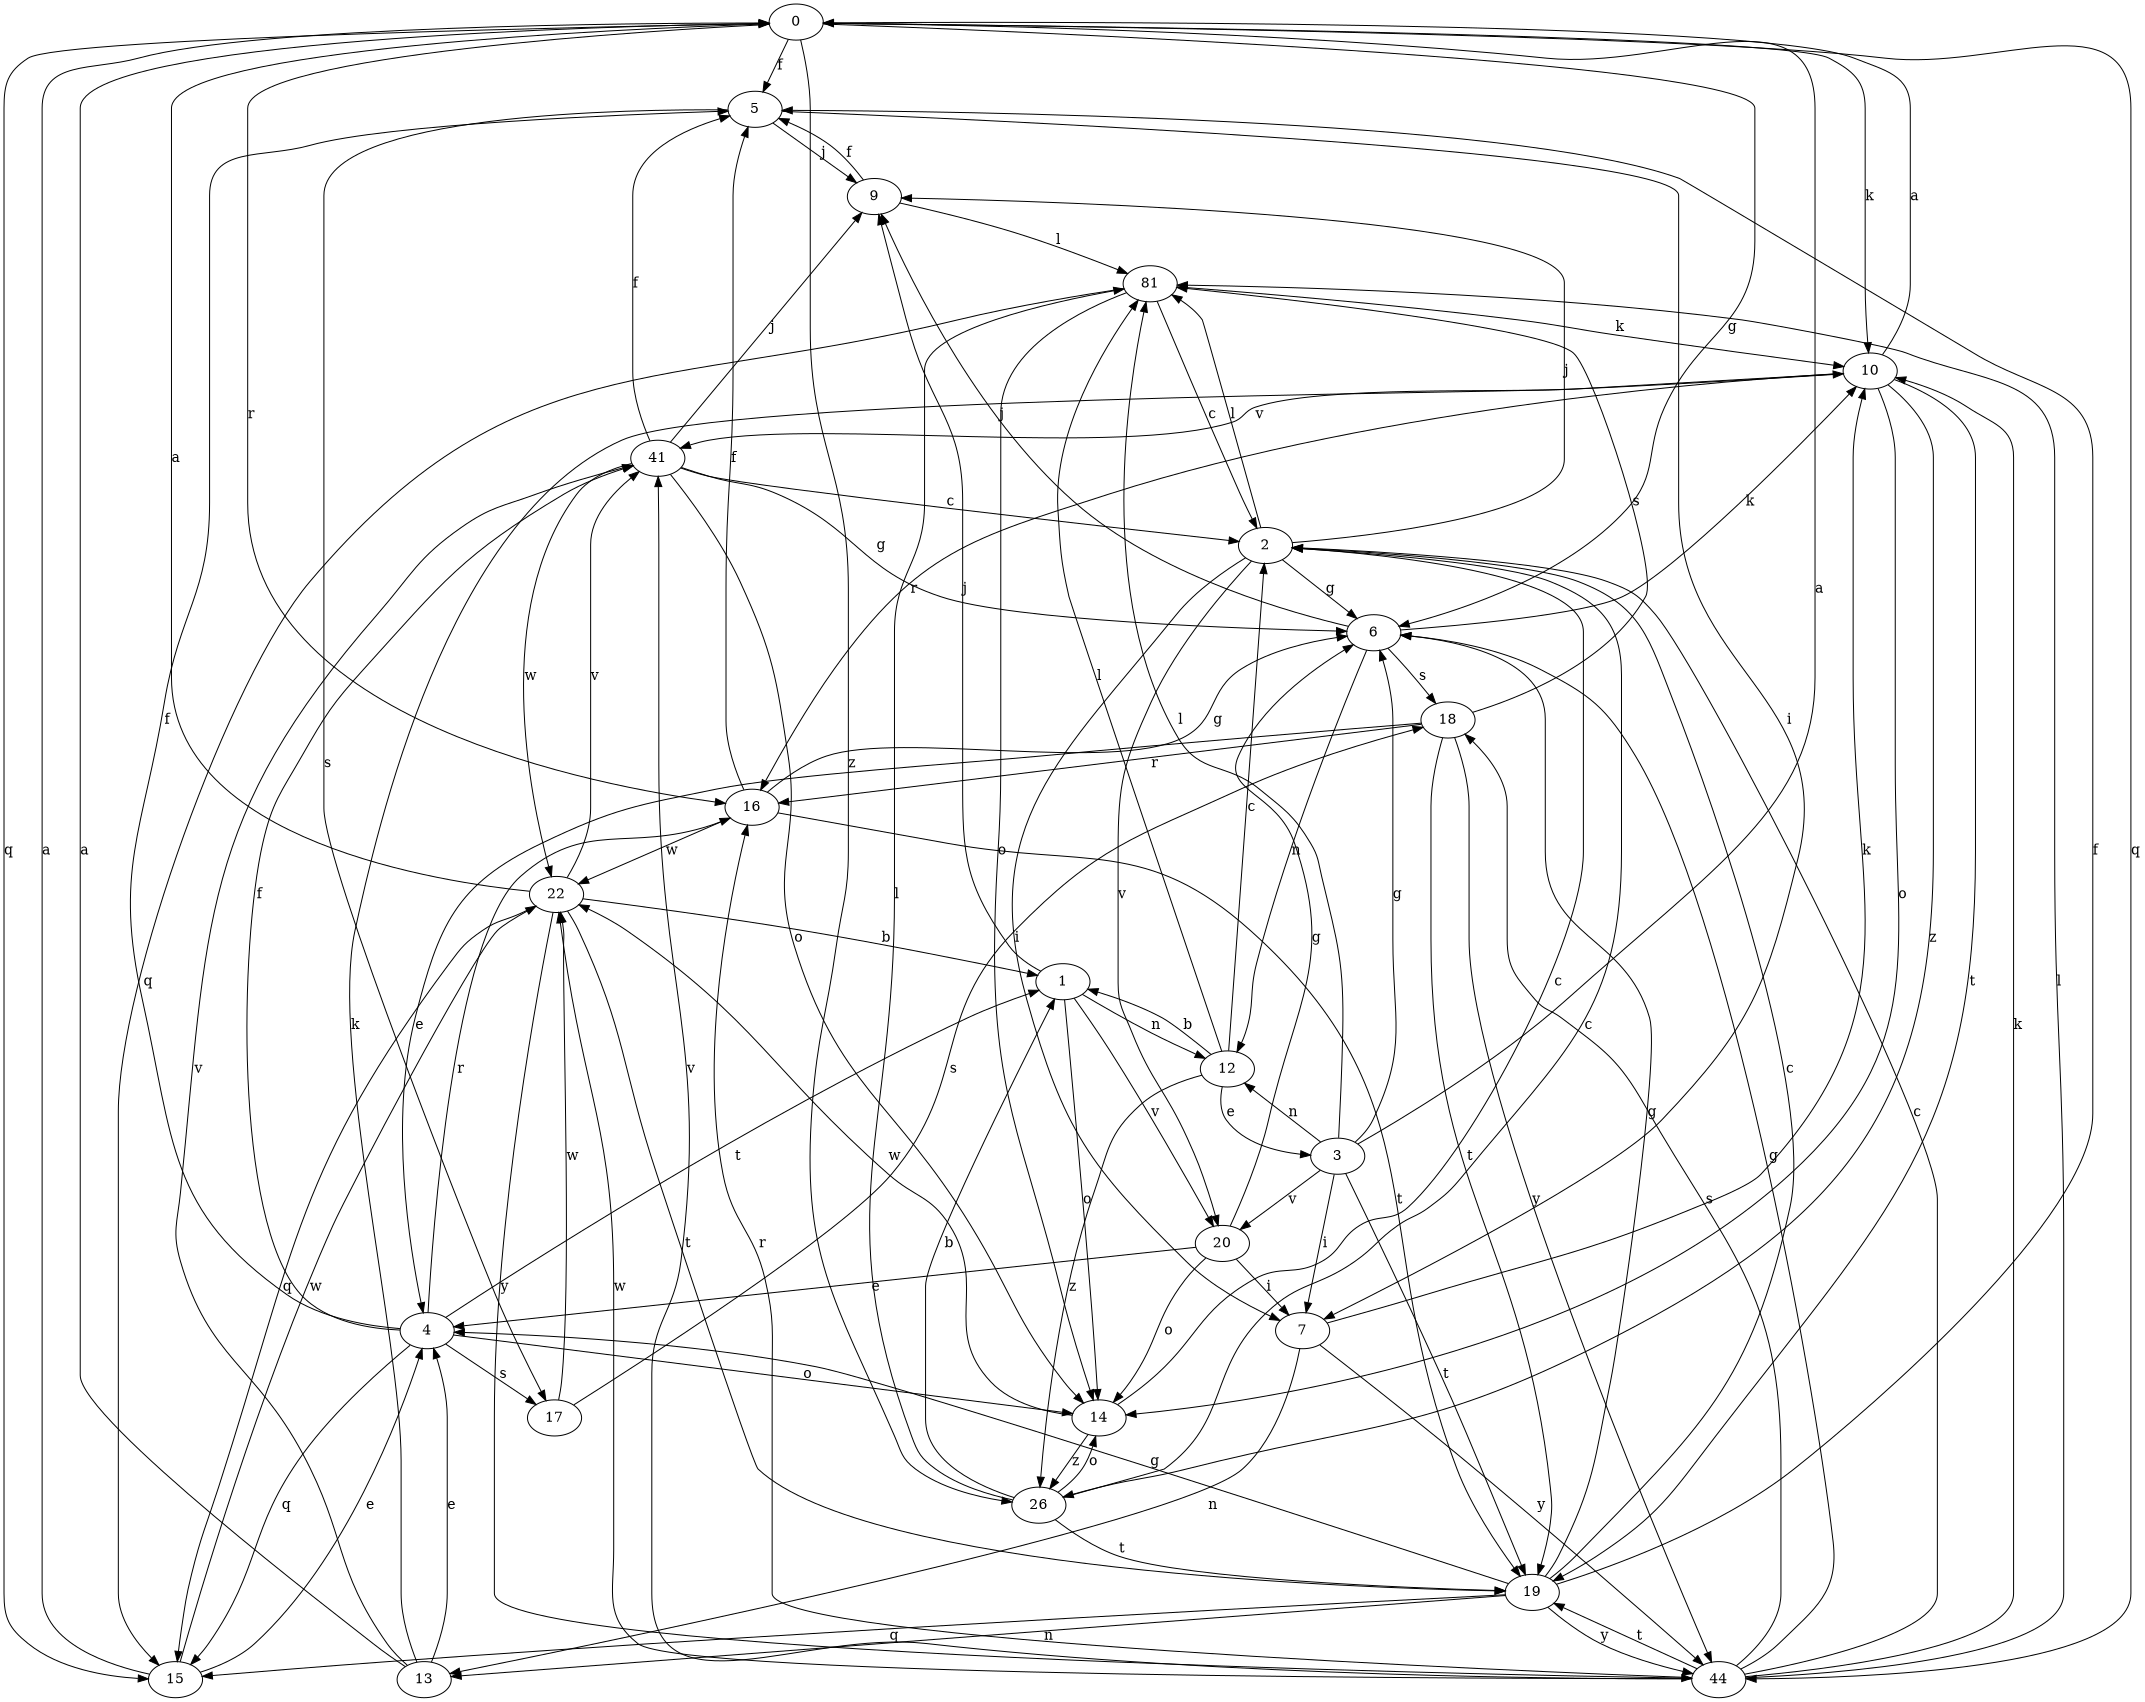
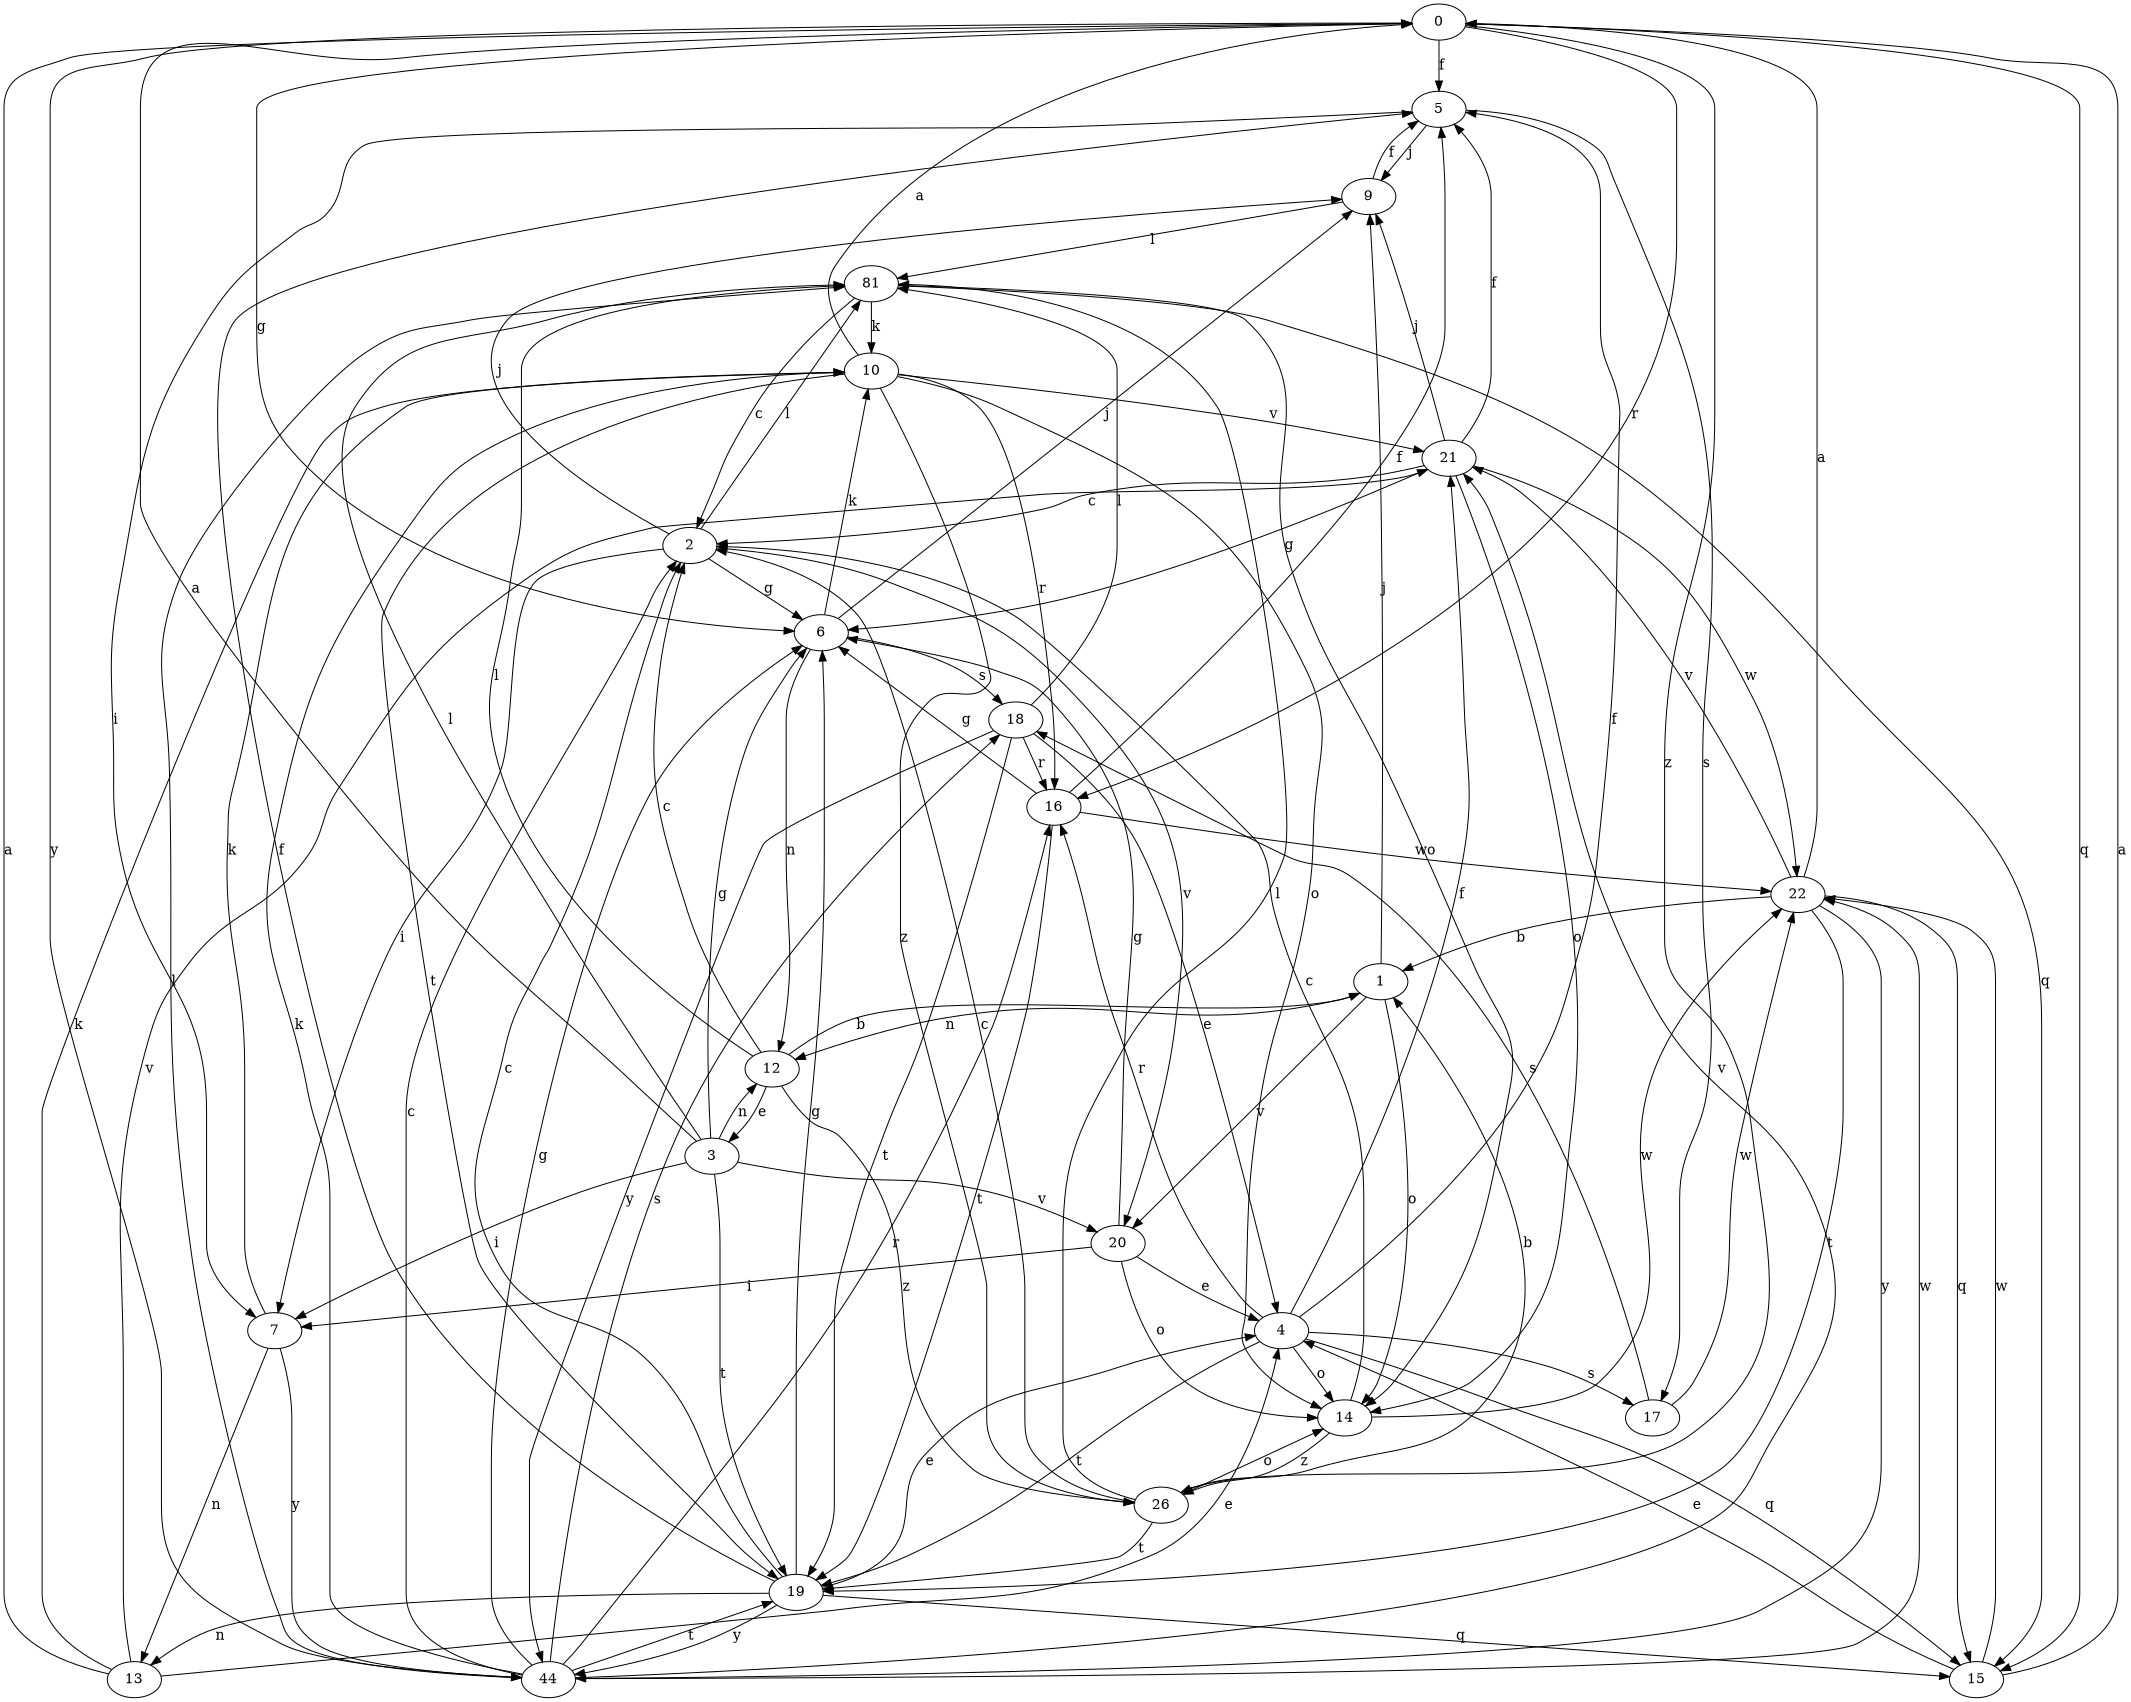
edge "0" -> "10": removed, label "k"
node "41": label "41" -> "21"
edge "18" -> "81": label "s" -> "l"
edge "0" -> "44": label "q" -> "y"
edge "4" -> "1": now "4" -> "19"
edge "19" -> "4": label "g" -> "e"
